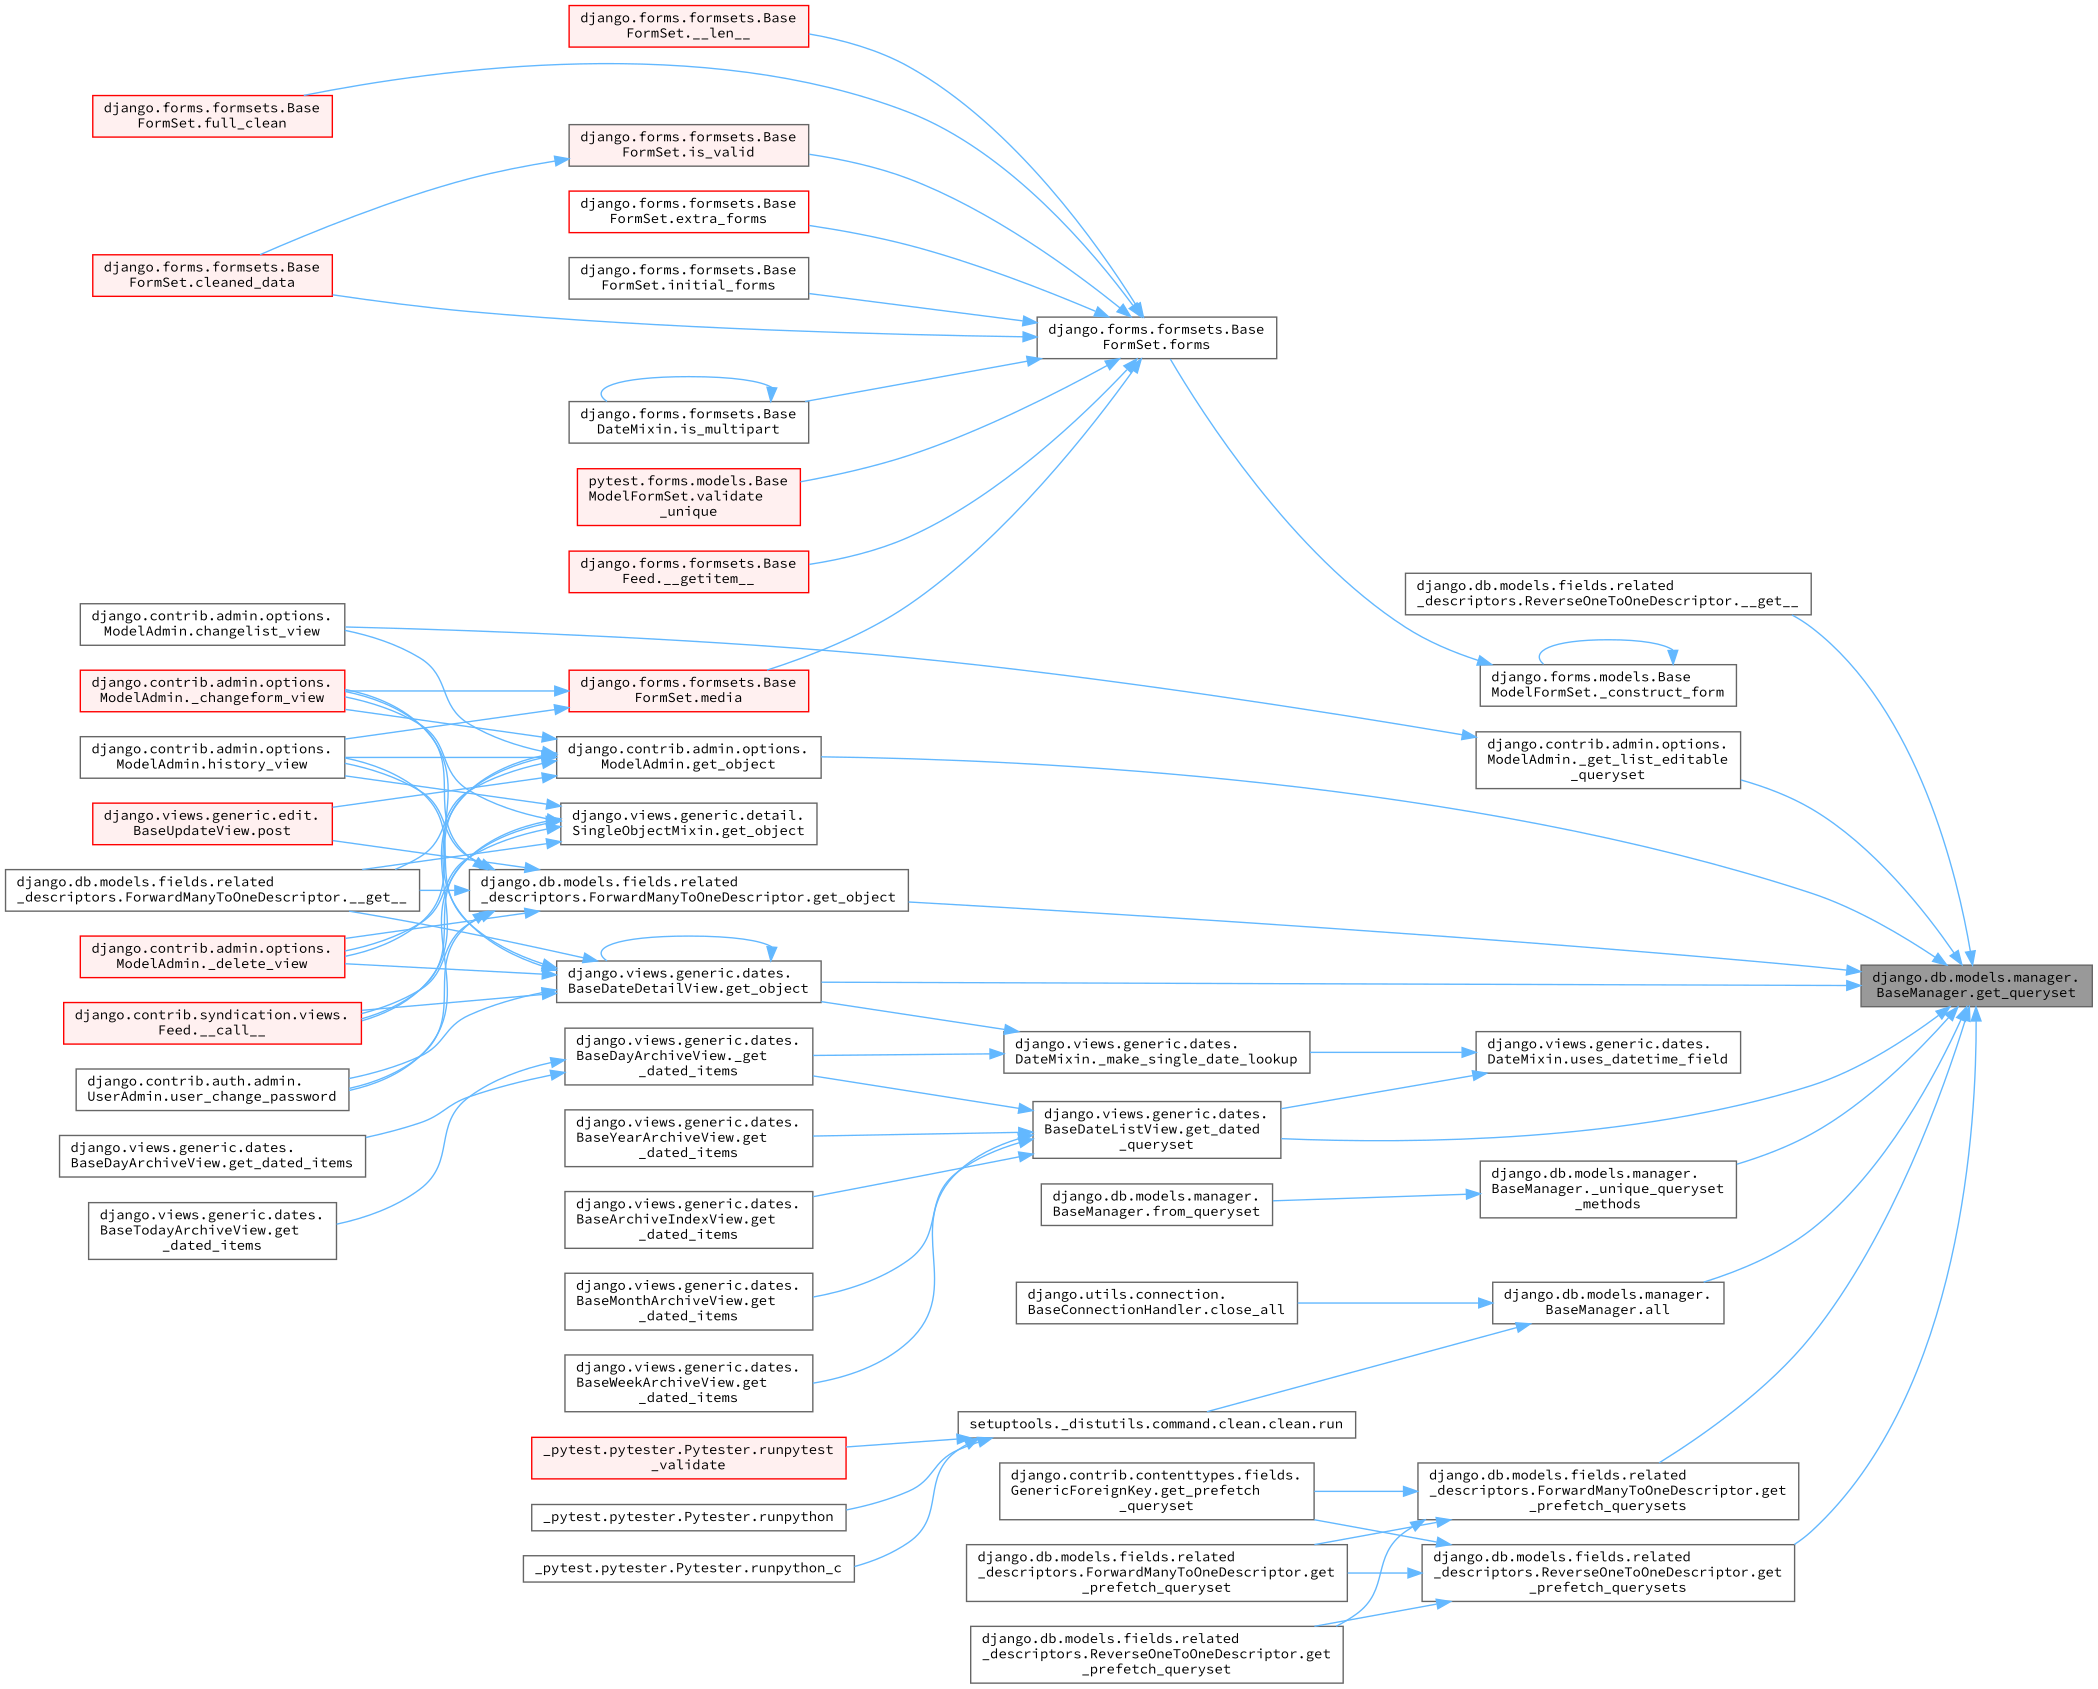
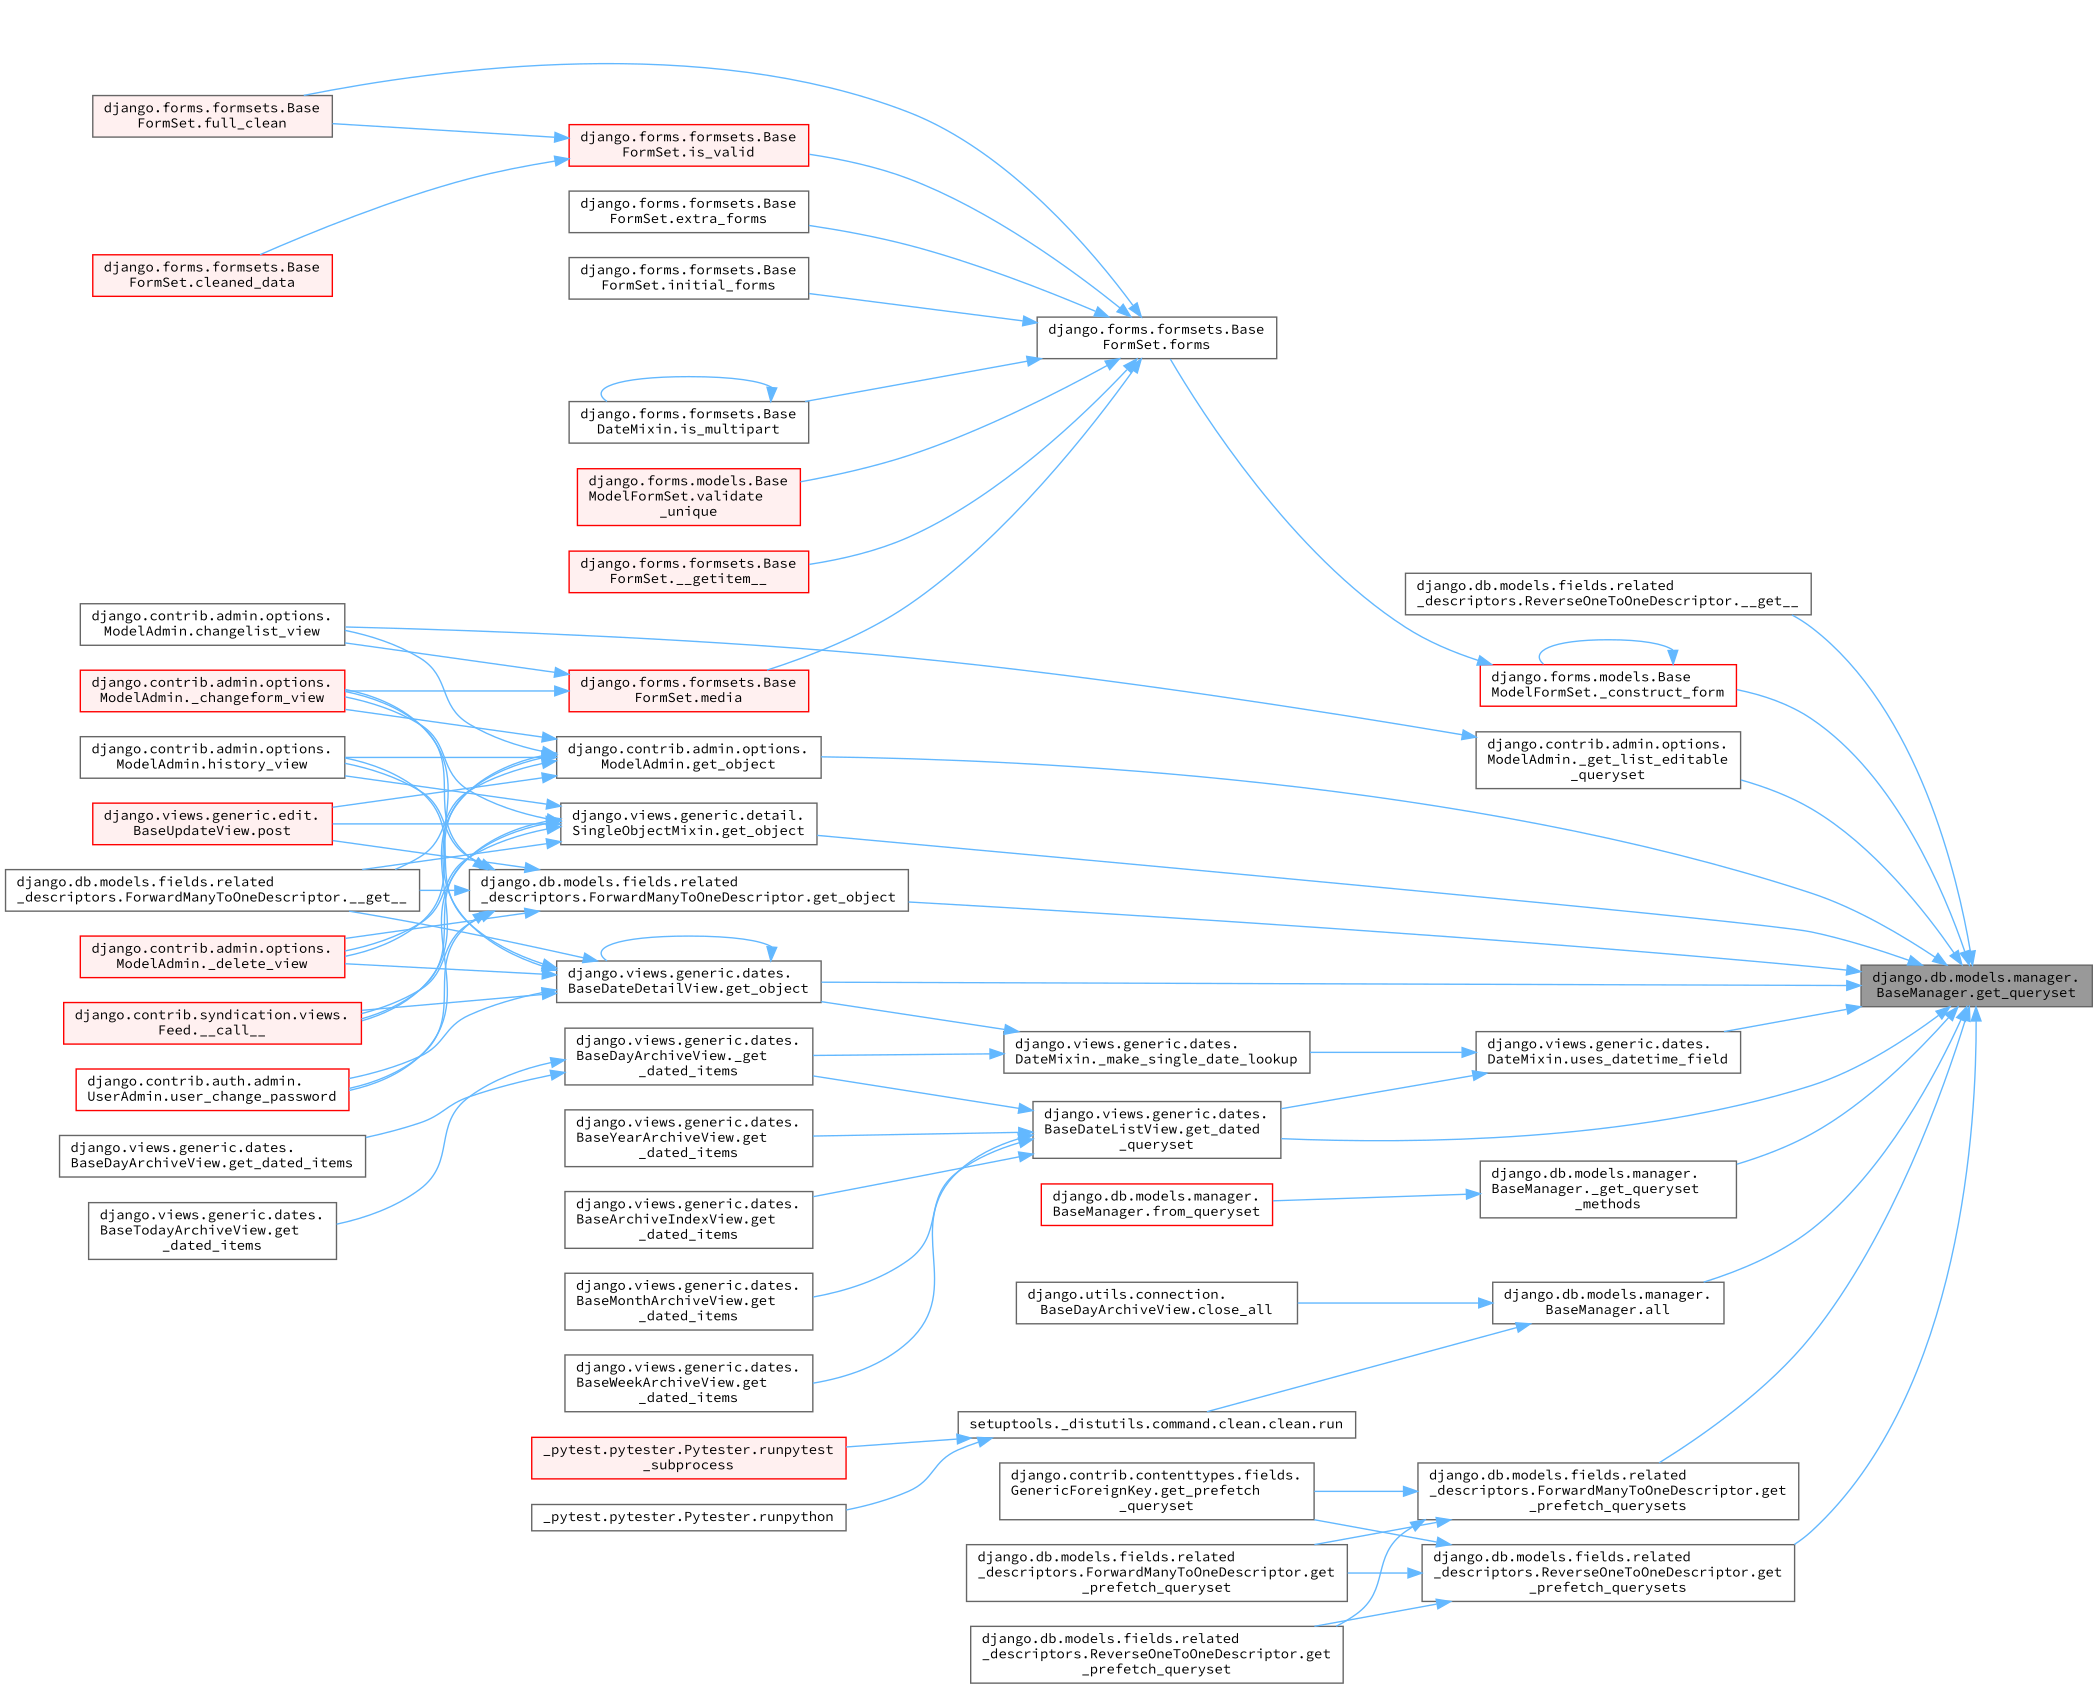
node "django.forms.formsets.Base FormSet.__len__": removed
node "django.forms.formsets.Base FormSet.full_clean": color red -> grey40
edge "django.forms.formsets.Base FormSet.full_clean" -> "django.forms.formsets.Base FormSet.is_valid": added
node "django.forms.formsets.Base FormSet.is_valid": color grey40 -> red
node "django.forms.formsets.Base FormSet.extra_forms": color red -> grey40
edge "django.forms.formsets.Base FormSet.cleaned_data" -> "django.forms.formsets.Base FormSet.forms": removed
node "pytest.forms.models.Base ModelFormSet.validate _unique": label "pytest.forms.models.Base ModelFormSet.validate _unique" -> "django.forms.models.Base ModelFormSet.validate _unique"
node "django.forms.formsets.Base Feed.__getitem__": label "django.forms.formsets.Base Feed.__getitem__" -> "django.forms.formsets.Base FormSet.__getitem__"
node "django.forms.models.Base ModelFormSet._construct_form": color grey40 -> red
edge "django.contrib.admin.options. ModelAdmin.history_view" -> "django.forms.formsets.Base FormSet.media": now "django.contrib.admin.options. ModelAdmin.changelist_view" -> "django.forms.formsets.Base FormSet.media"
edge "django.forms.models.Base ModelFormSet._construct_form" -> "django.db.models.manager. BaseManager.get_queryset": added
edge "django.views.generic.edit. BaseUpdateView.post" -> "django.views.generic.detail. SingleObjectMixin.get_object": added
edge "django.views.generic.detail. SingleObjectMixin.get_object" -> "django.db.models.manager. BaseManager.get_queryset": added
edge "django.views.generic.dates. DateMixin.uses_datetime_field" -> "django.db.models.manager. BaseManager.get_queryset": added
node "django.contrib.auth.admin. UserAdmin.user_change_password": color grey40 -> red
node "django.db.models.manager. BaseManager._unique_queryset _methods": label "django.db.models.manager. BaseManager._unique_queryset _methods" -> "django.db.models.manager. BaseManager._get_queryset _methods"
node "django.db.models.manager. BaseManager.from_queryset": color grey40 -> red
node "django.utils.connection. BaseConnectionHandler.close_all": label "django.utils.connection. BaseConnectionHandler.close_all" -> "django.utils.connection. BaseDayArchiveView.close_all"
node "_pytest.pytester.Pytester.runpytest _validate": label "_pytest.pytester.Pytester.runpytest _validate" -> "_pytest.pytester.Pytester.runpytest _subprocess"
node "_pytest.pytester.Pytester.runpython_c": removed
